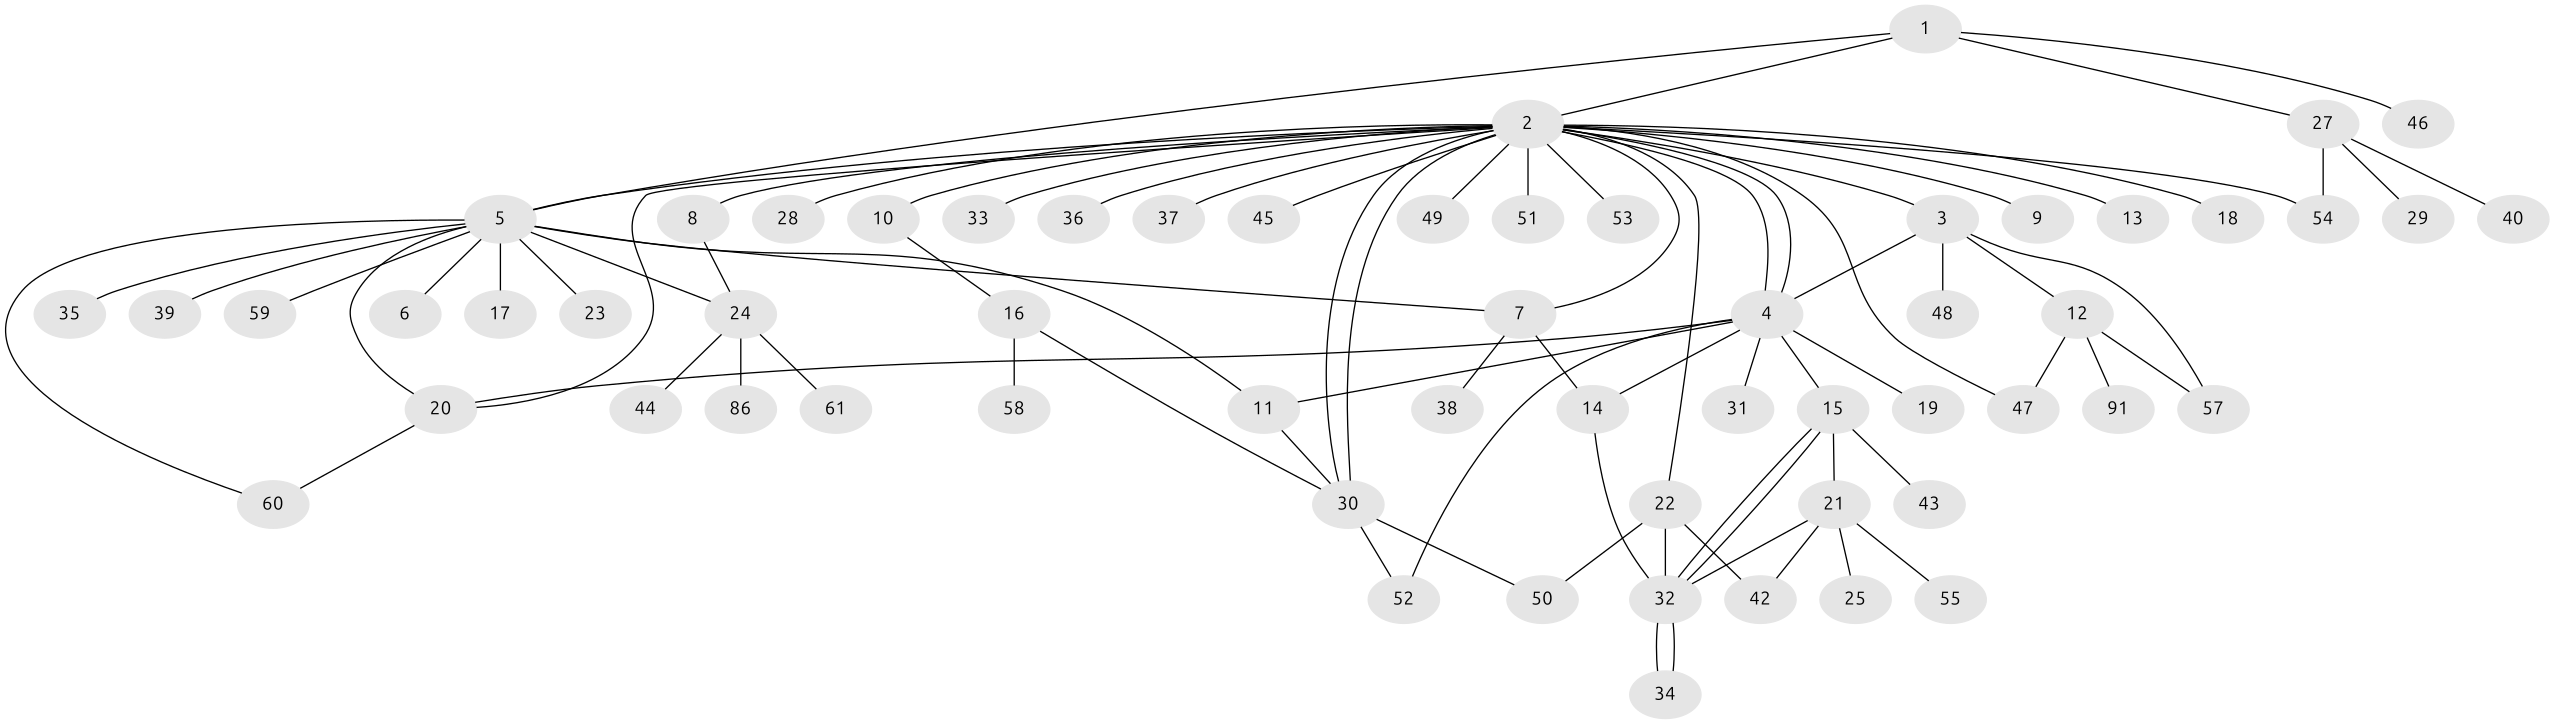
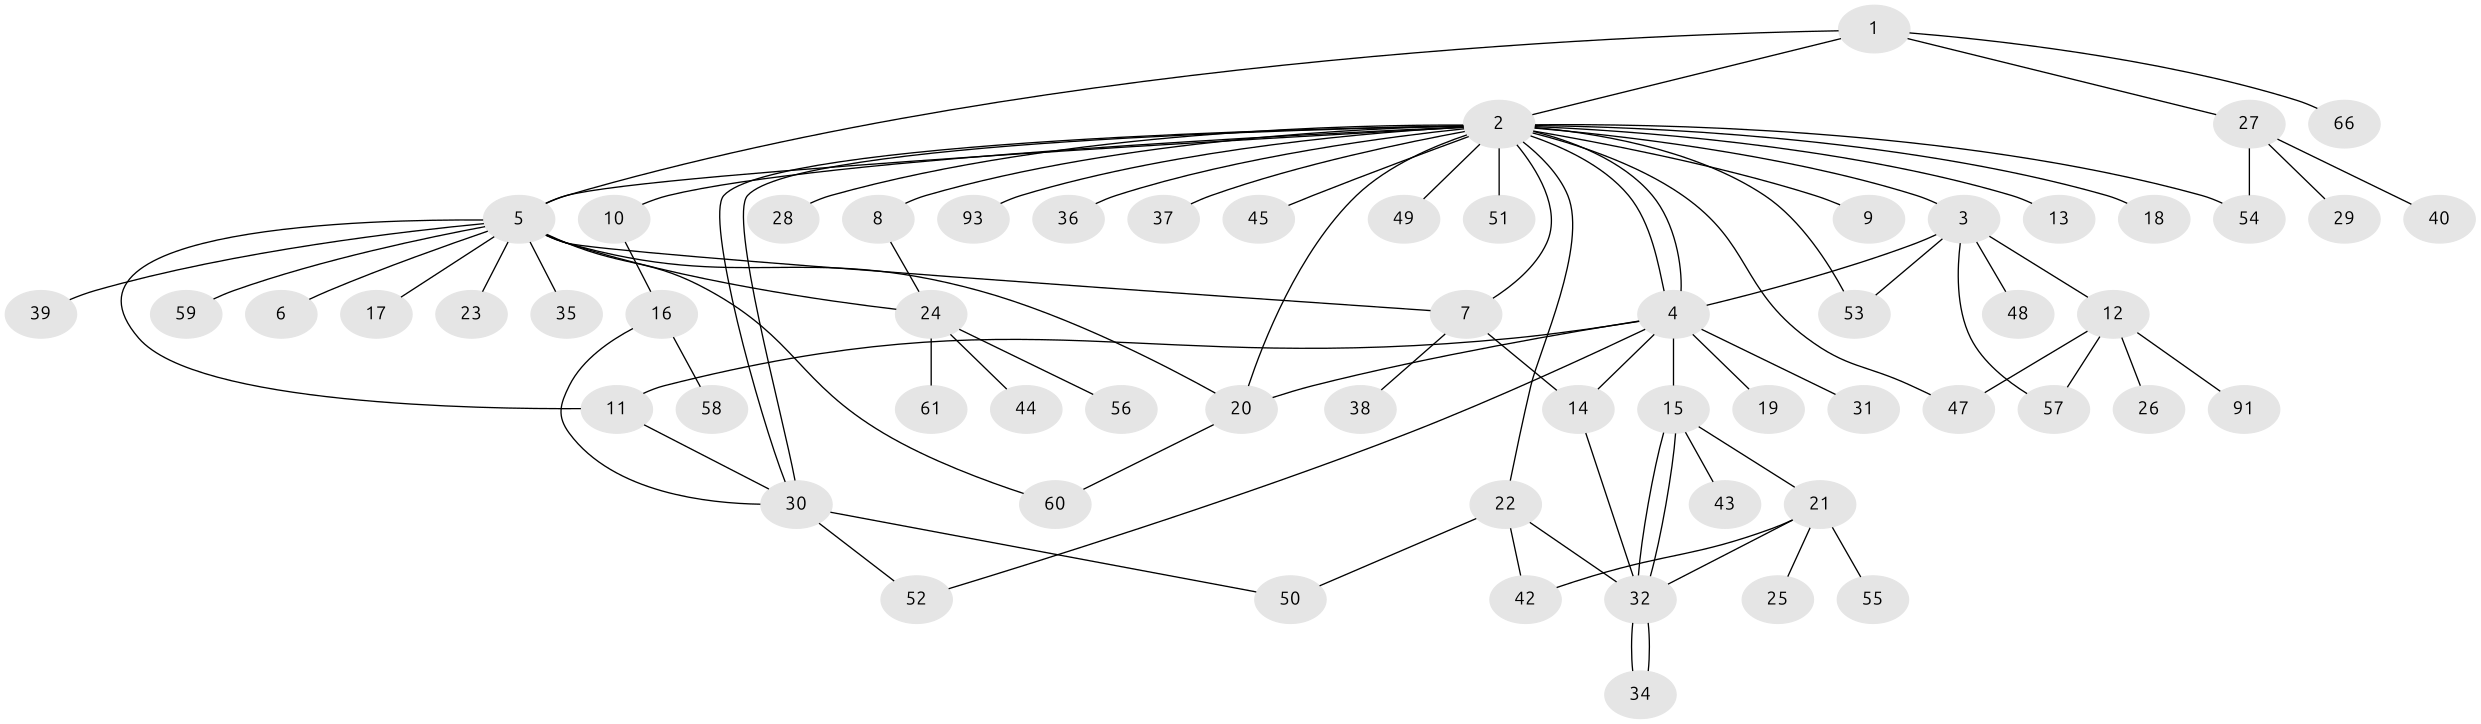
node "46": label "46" -> "66"
node "33": label "33" -> "93"
edge "3" -- "53": added
node "86": label "86" -> "56"
node "26": added
